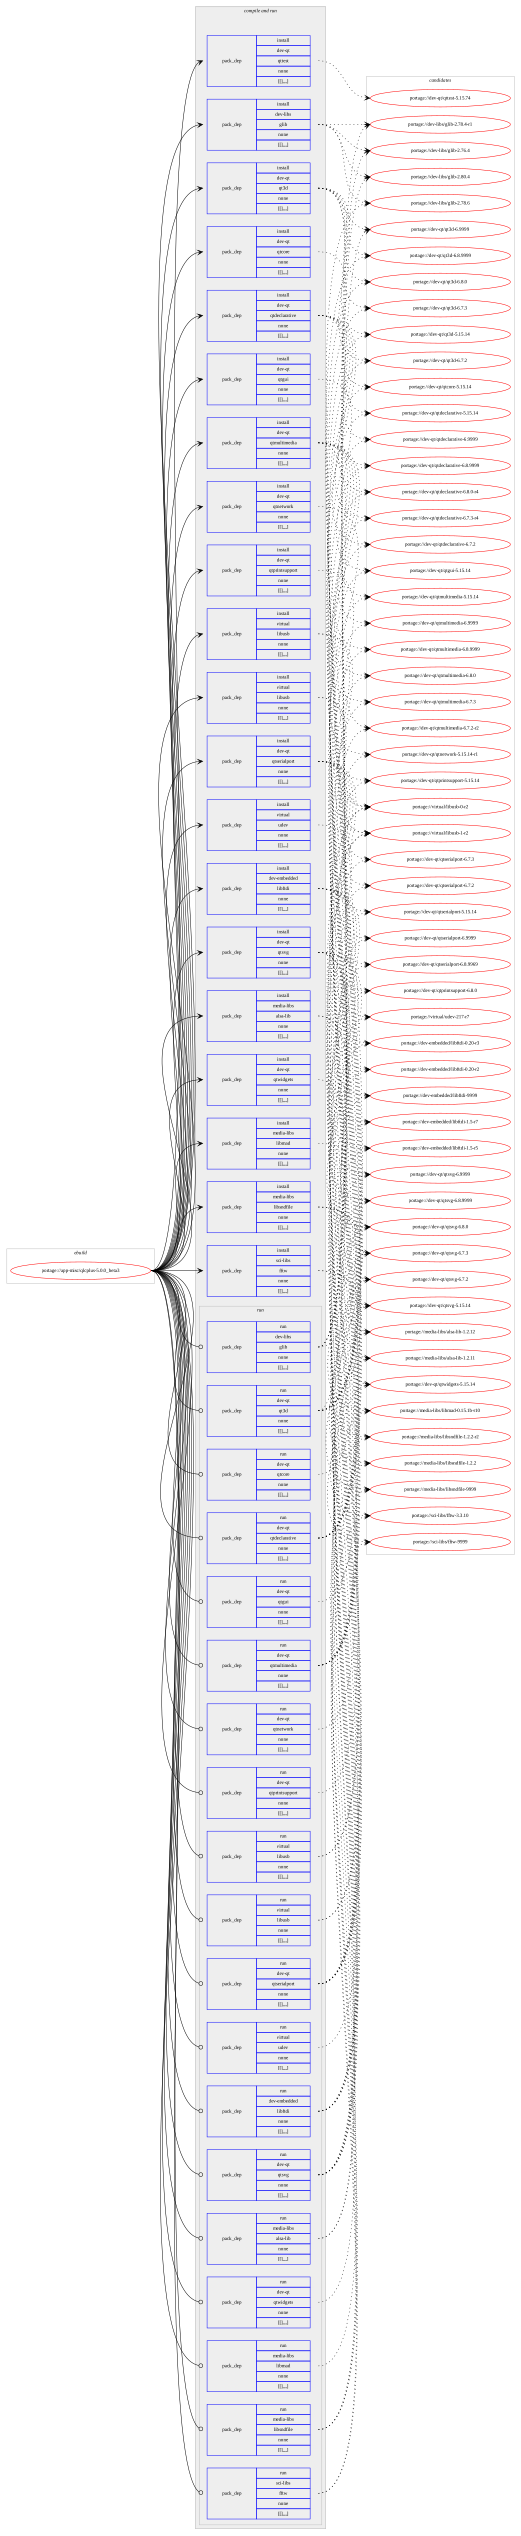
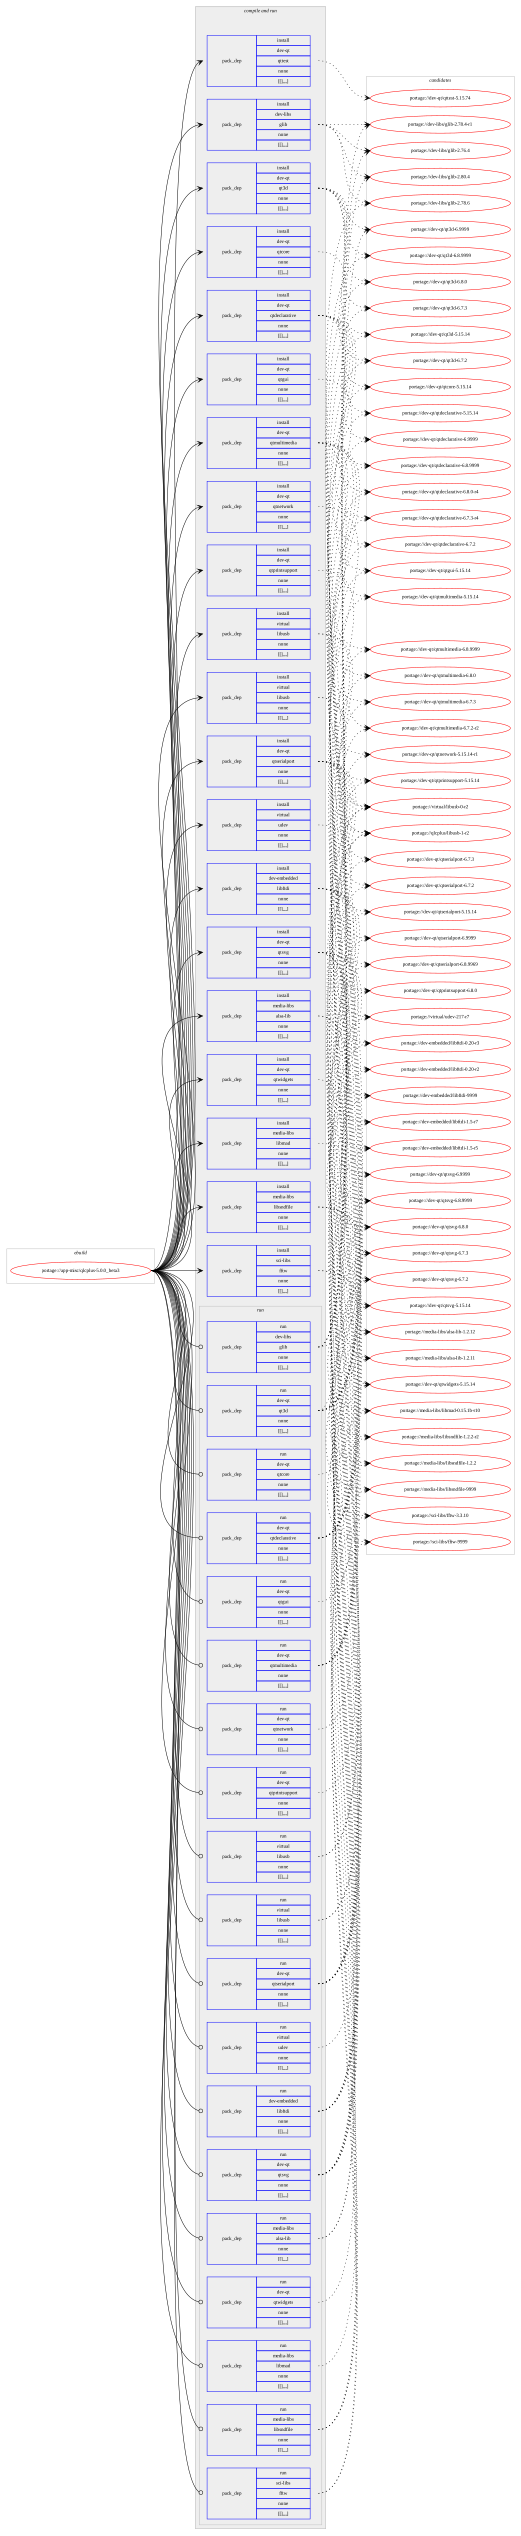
node "portage://dev-qt/qtmultimedia-6.9999": removed
node "portage://virtual/libusb-1-r2": label "portage://virtual/libusb-1-r2" -> "portage://qlcplus/libusb-1-r2"
